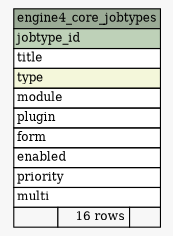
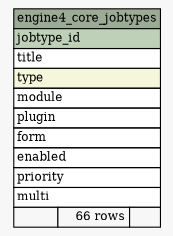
node "engine4_core_jobtypes": text "16 rows" -> "66 rows"
